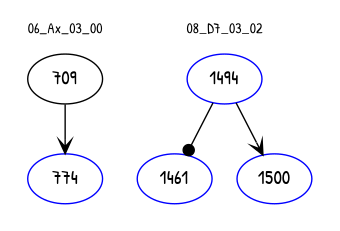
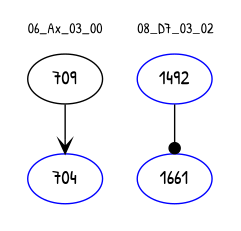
node "1494": label "1494" -> "1492"
node "774": label "774" -> "704"
node "1461": label "1461" -> "1661"
node "1500": removed
